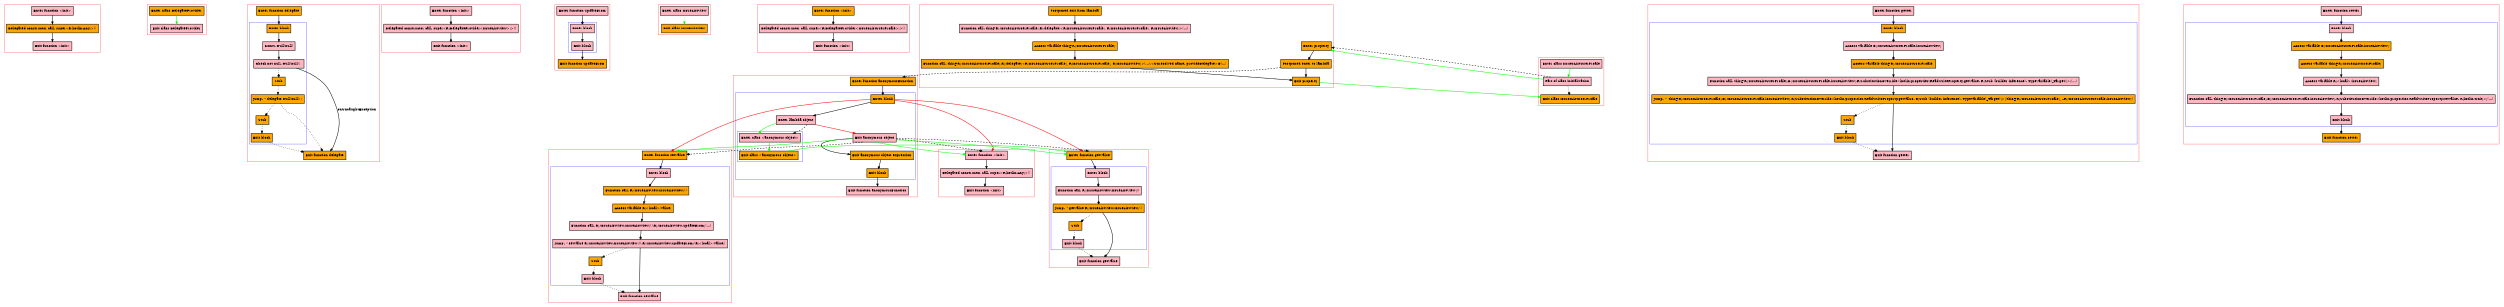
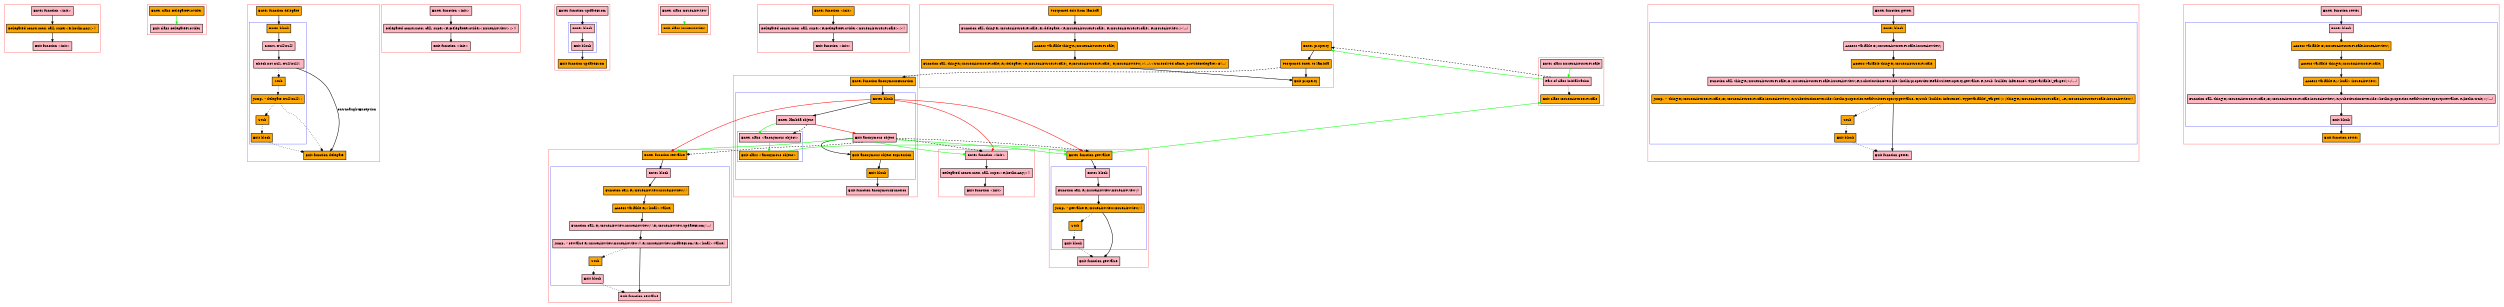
node "Access variable R|<local>/issueListView|": fillcolor lightpink -> orange
edge "Exit property" -> "Exit class IssuesListUserProfile": now "Enter function getValue" -> "Exit class IssuesListUserProfile"
